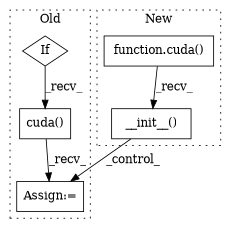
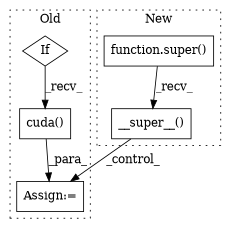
node "function.cuda()": label "function.cuda()" -> "function.super()"
node "__init__()": label "__init__()" -> "__super__()"
edge "cuda()" -> "Assign:=": label "_recv_" -> "_para_"
